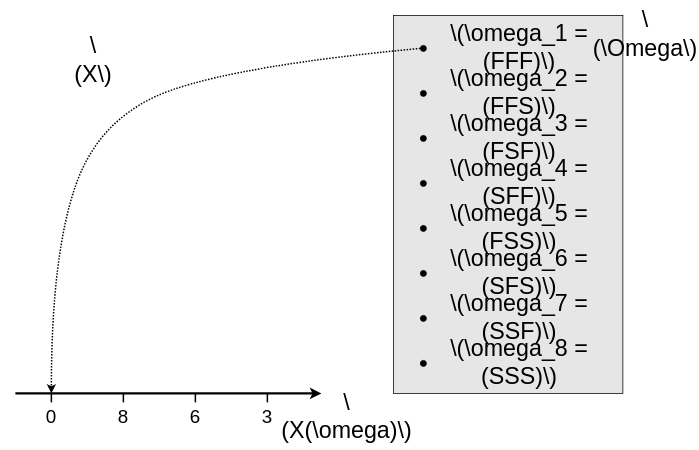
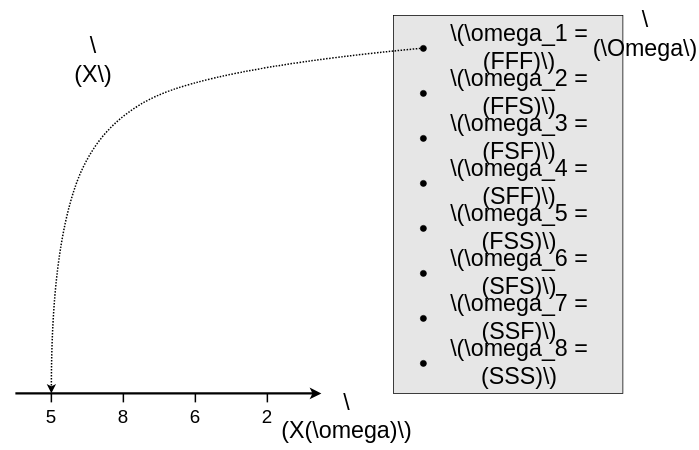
node "0": label "0" -> "5"
node "3": label "3" -> "2"
